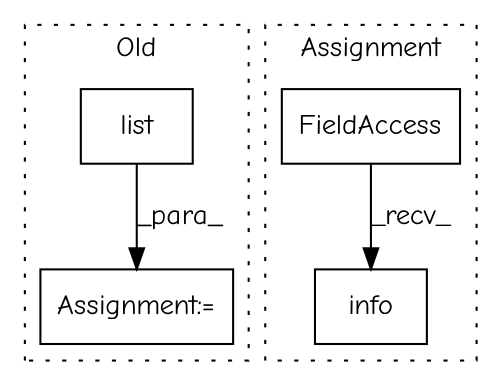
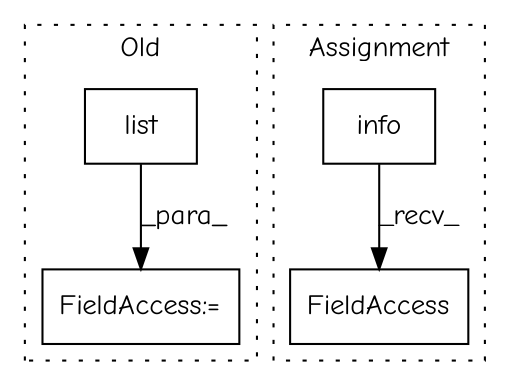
edge "FieldAccess" -> "info": reversed
node "Assignment:=": label "Assignment:=" -> "FieldAccess:="
